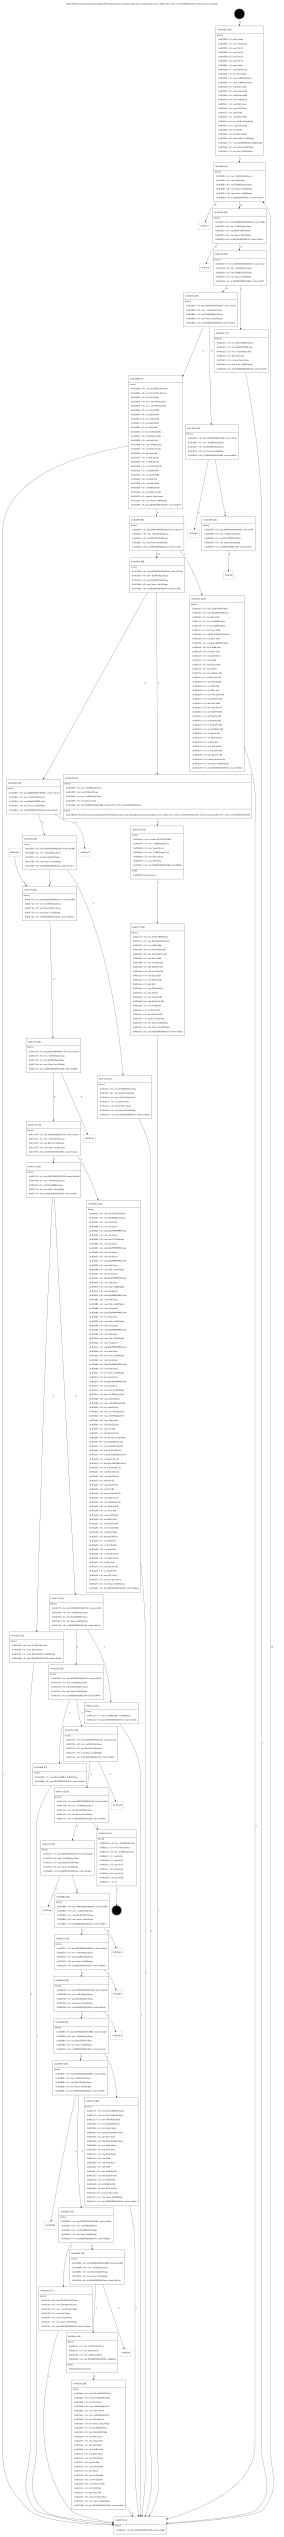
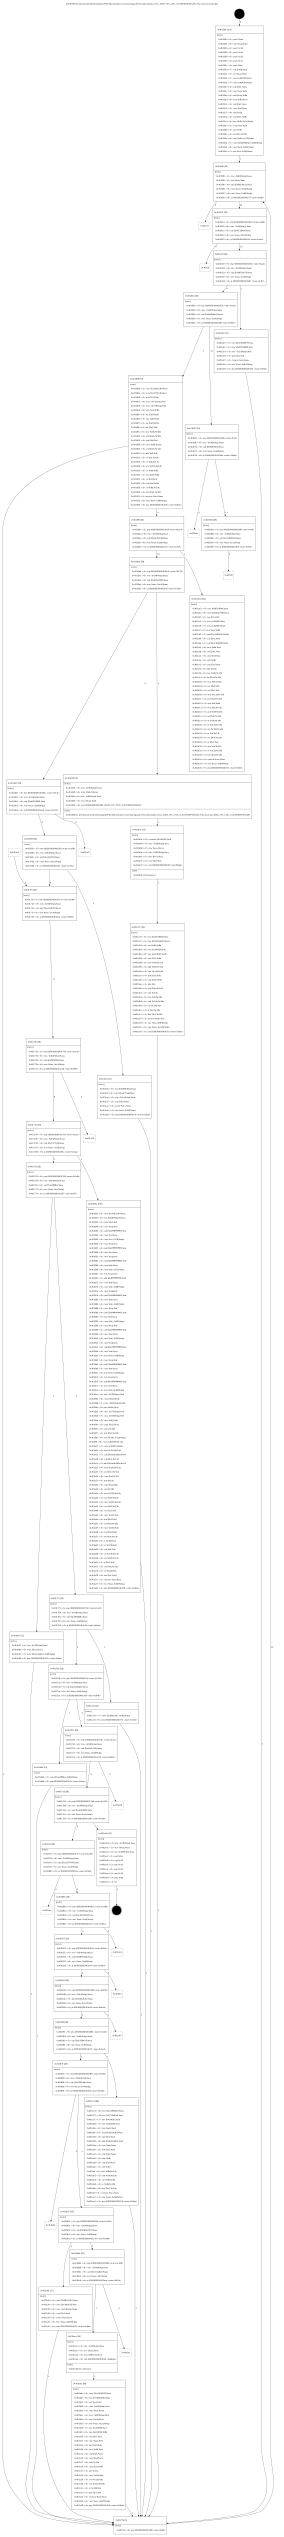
edge "0x401cb5 [144]" -> "0x401f7b [5]": removed, label "1"
